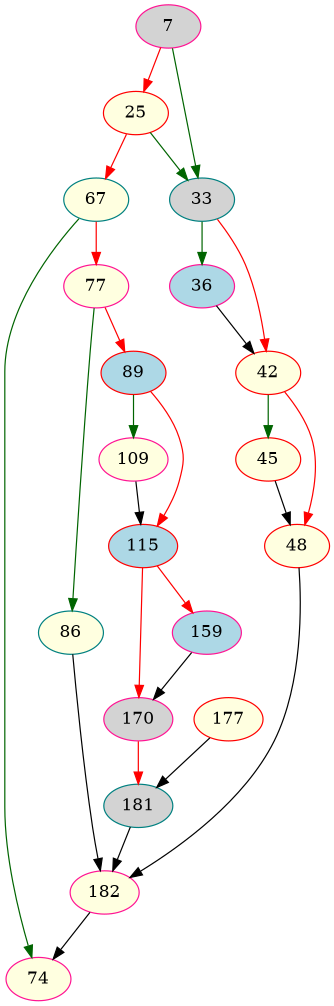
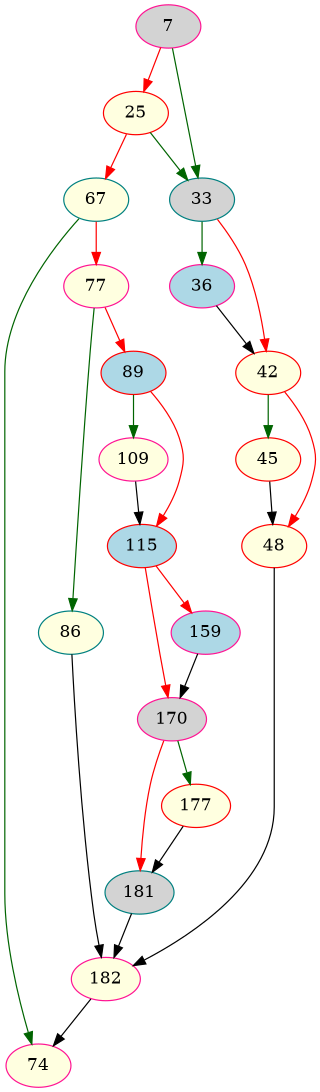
edge "170" -> "177": added
